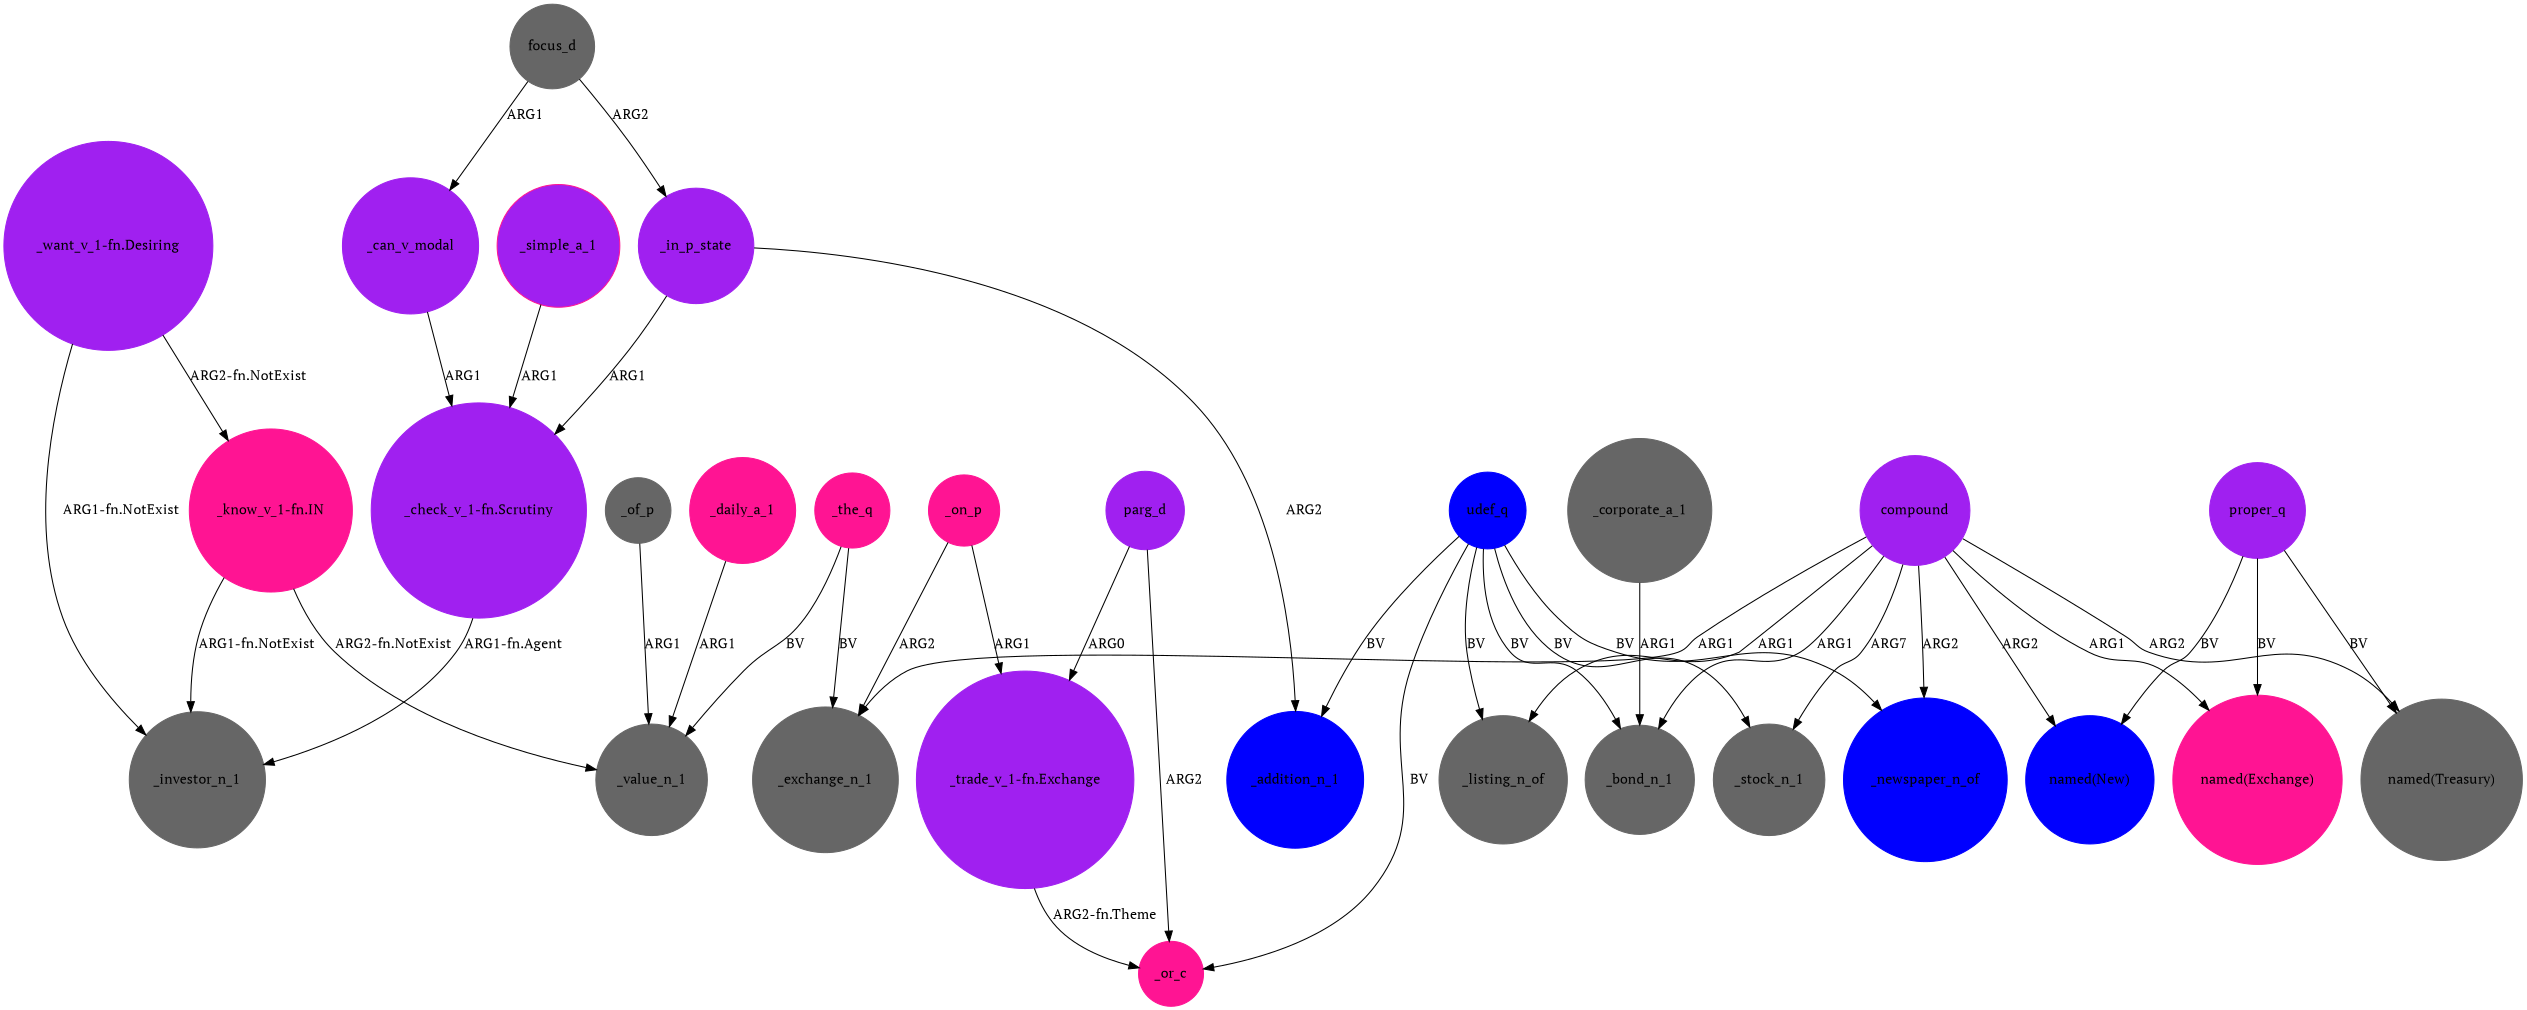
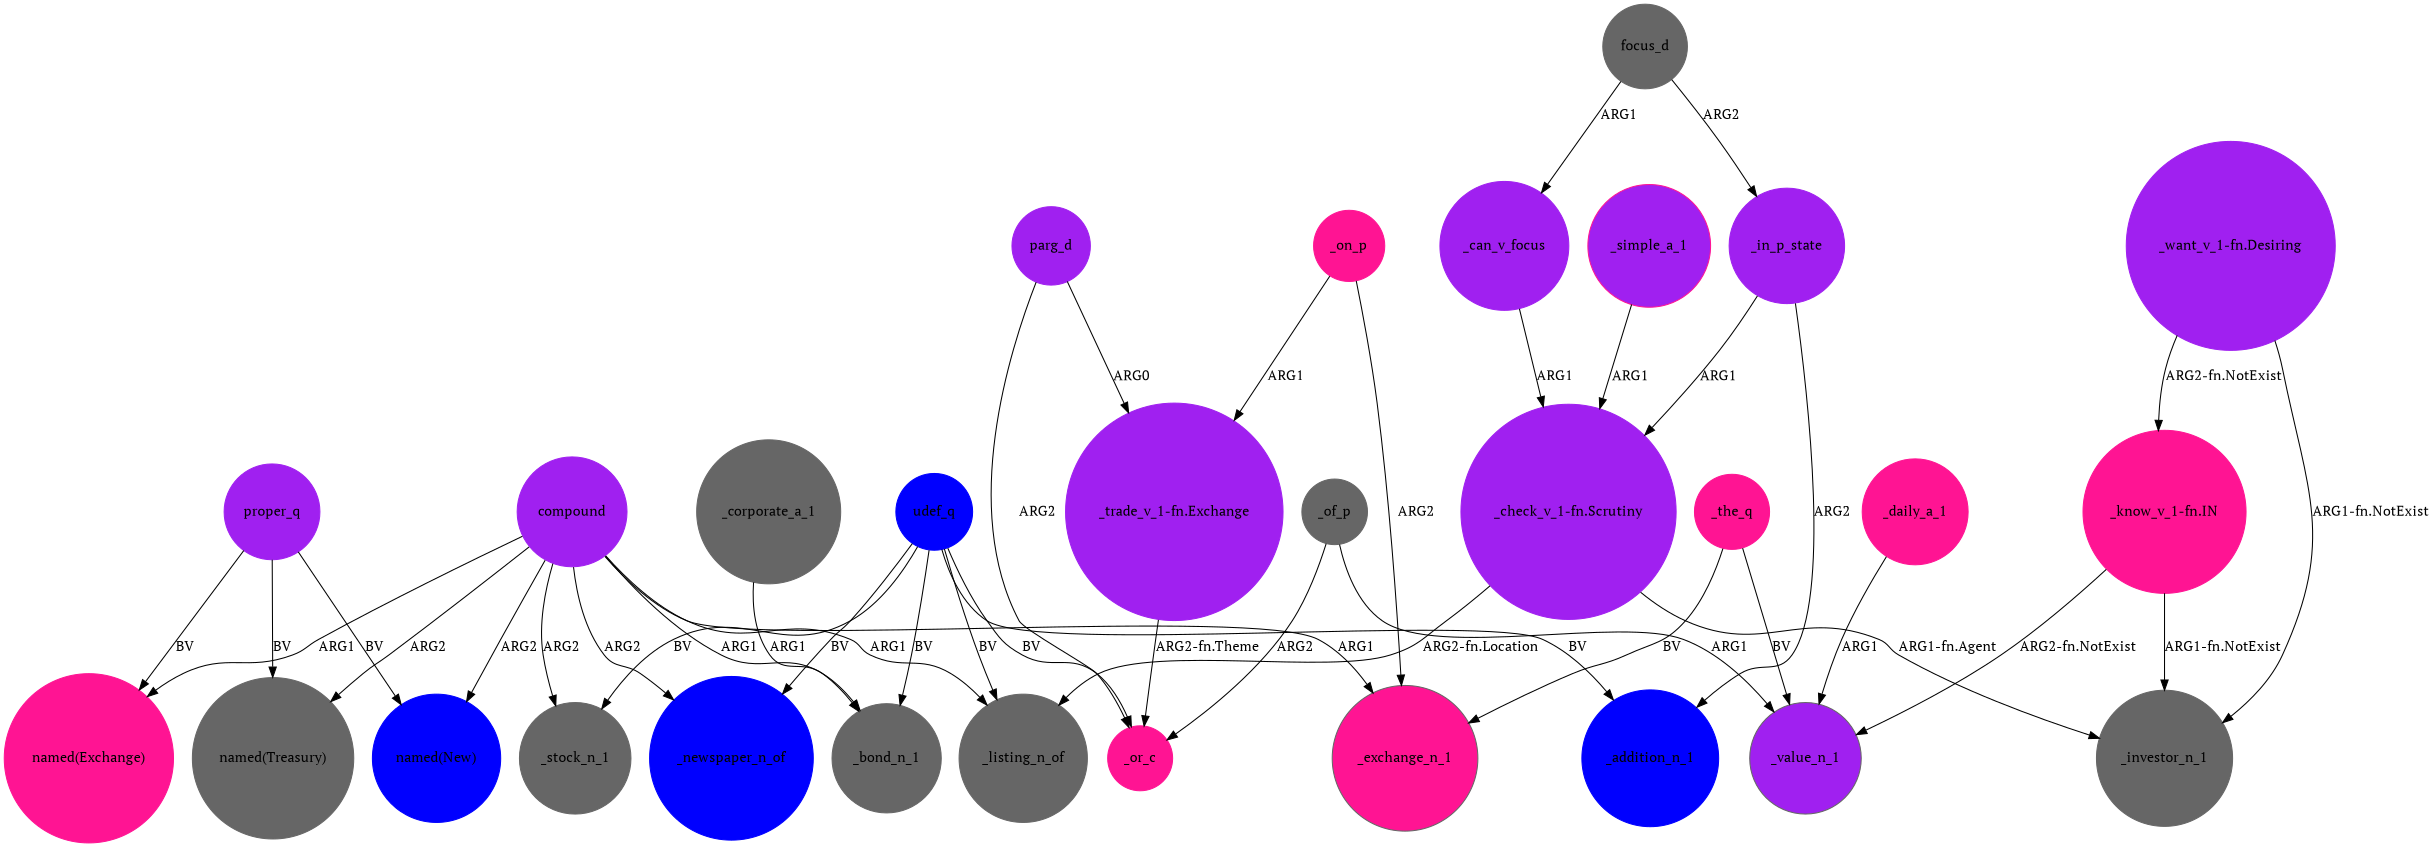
node "_can_v_modal": label "_can_v_modal" -> "_can_v_focus"
edge "compound" -> "_stock_n_1": label "ARG7" -> "ARG2"
edge "_of_p" -> "_or_c": added, label "ARG2"
edge "_check_v_1-fn.Scrutiny" -> "_listing_n_of": added, label "ARG2-fn.Location"
node "_value_n_1": fillcolor gray40 -> purple
node "_exchange_n_1": fillcolor gray40 -> deeppink
